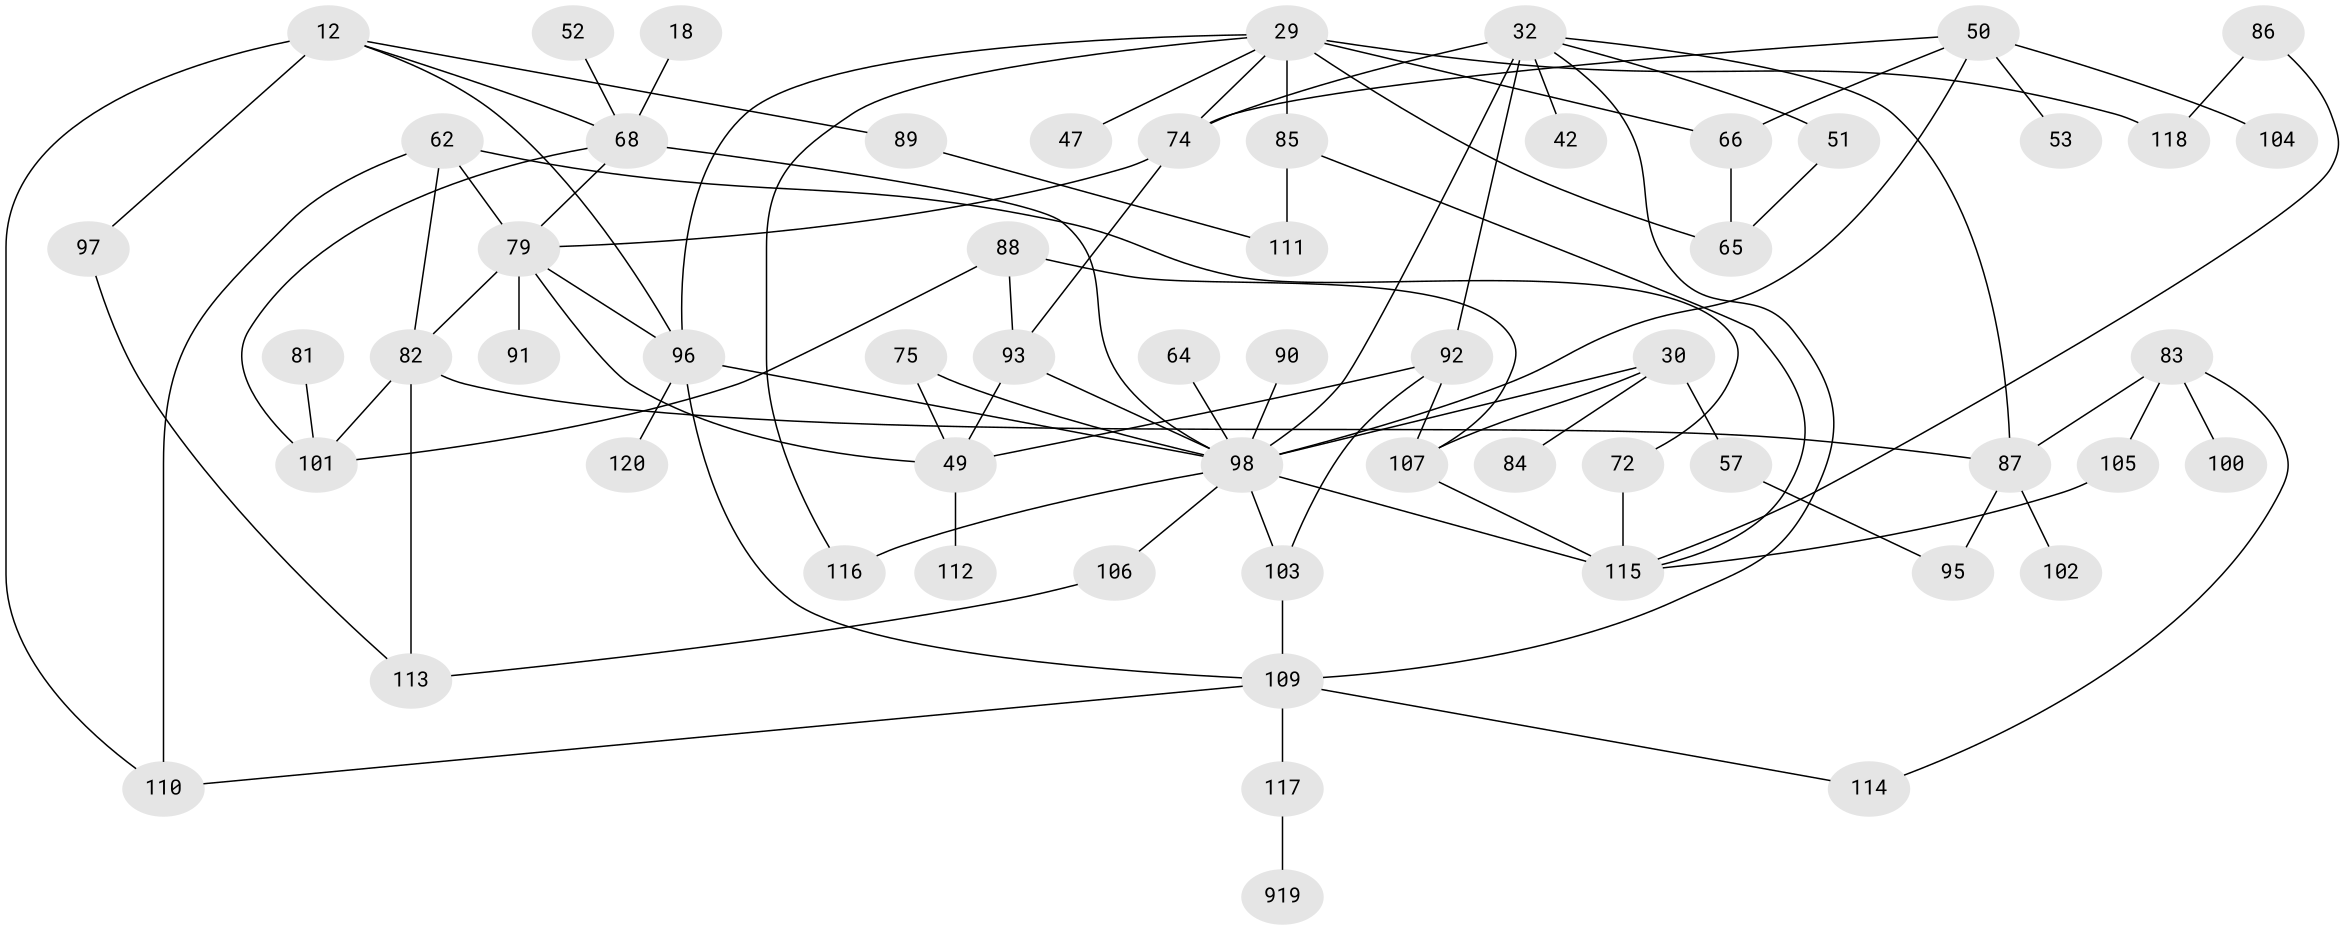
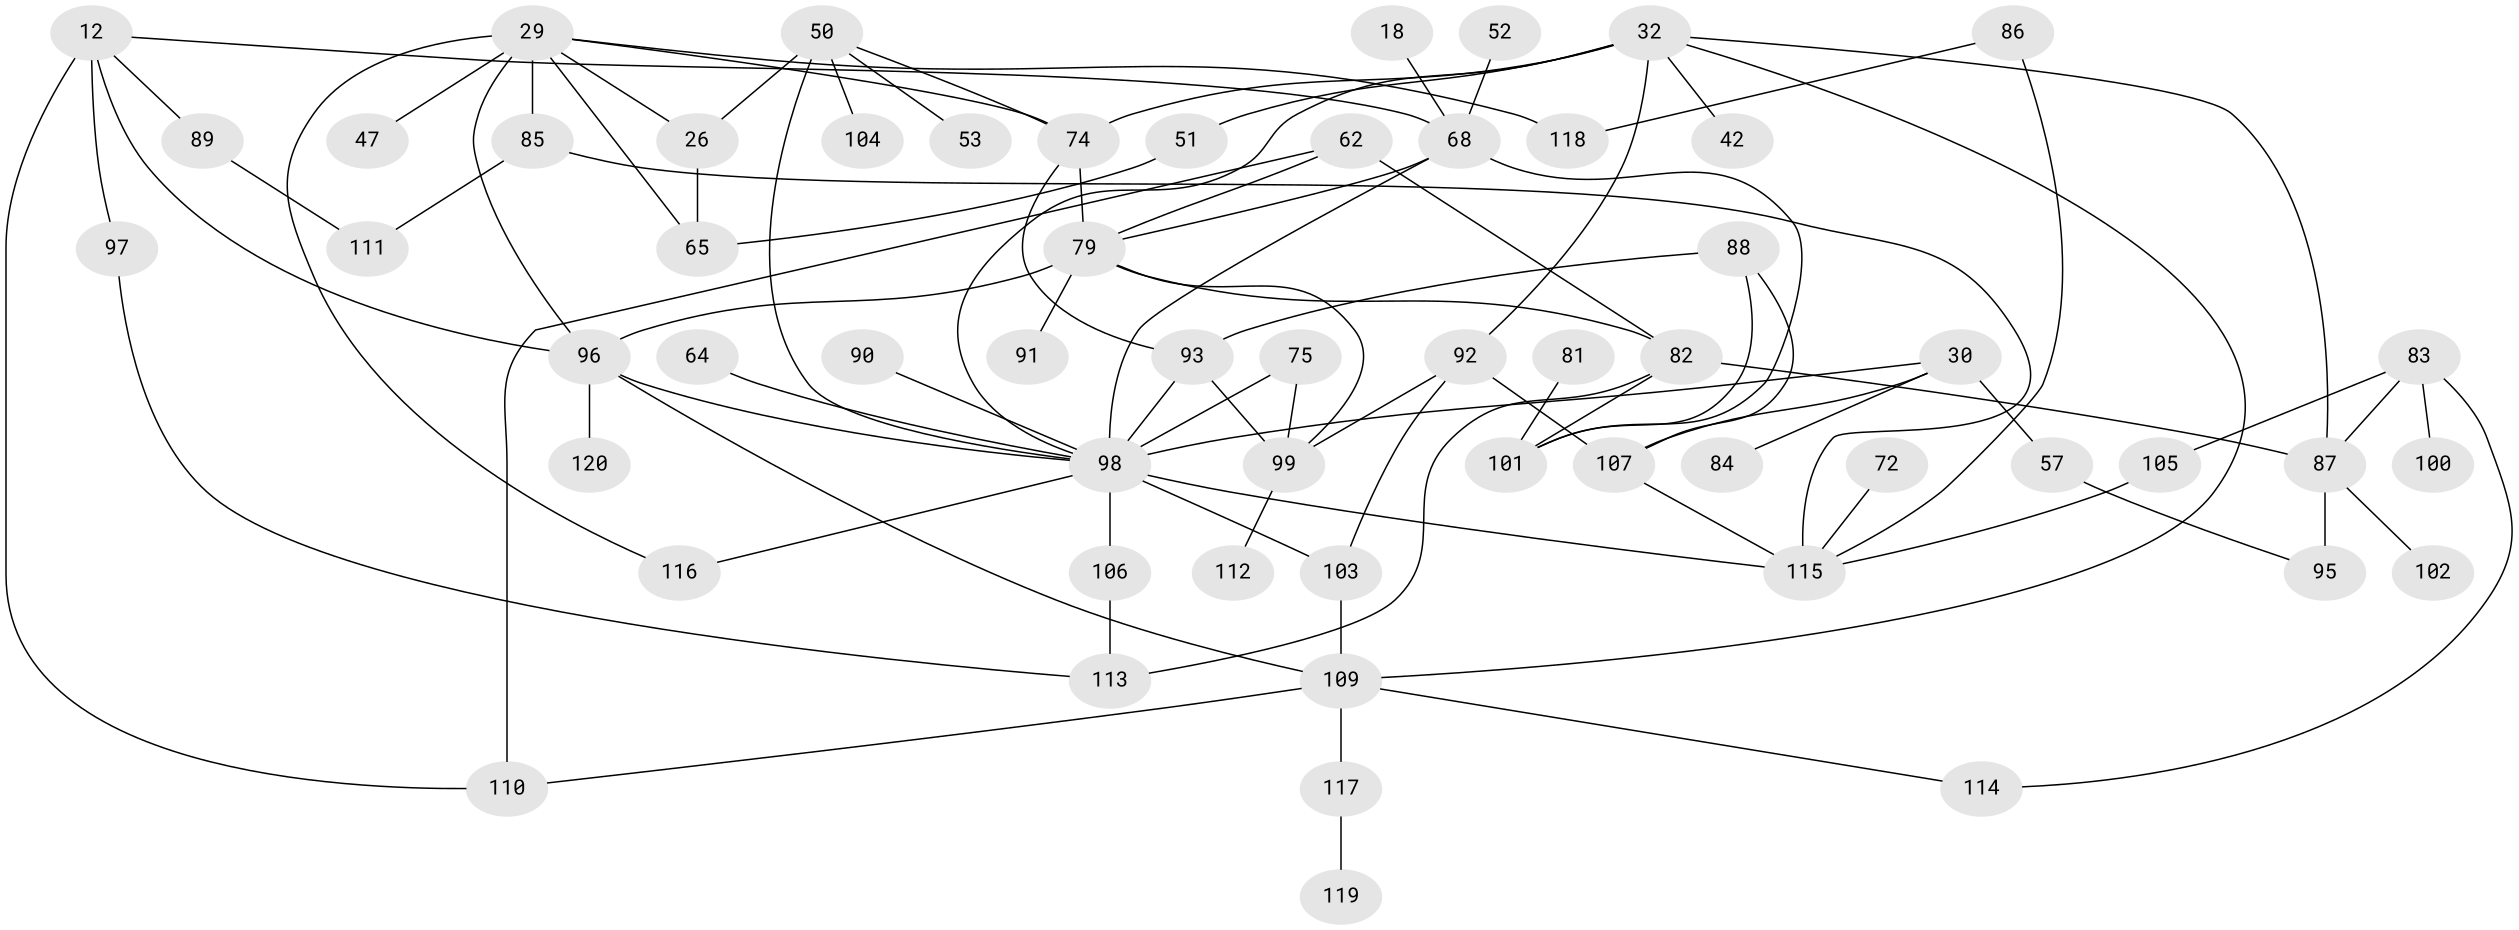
node "66": label "66" -> "26"
edge "62" -- "72": removed
node "49": label "49" -> "99"
node "919": label "919" -> "119"
